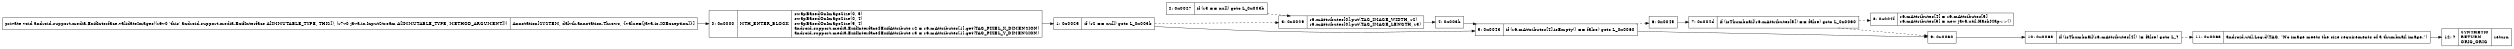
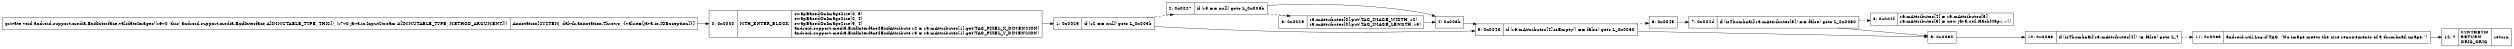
edge "2: 0x0027" -> "4: 0x003b": added
edge "1: 0x0025" -> "3: 0x0029": now "1: 0x0025" -> "2: 0x0027"
edge "7: 0x004d" -> "9: 0x0060": style dashed -> solid
